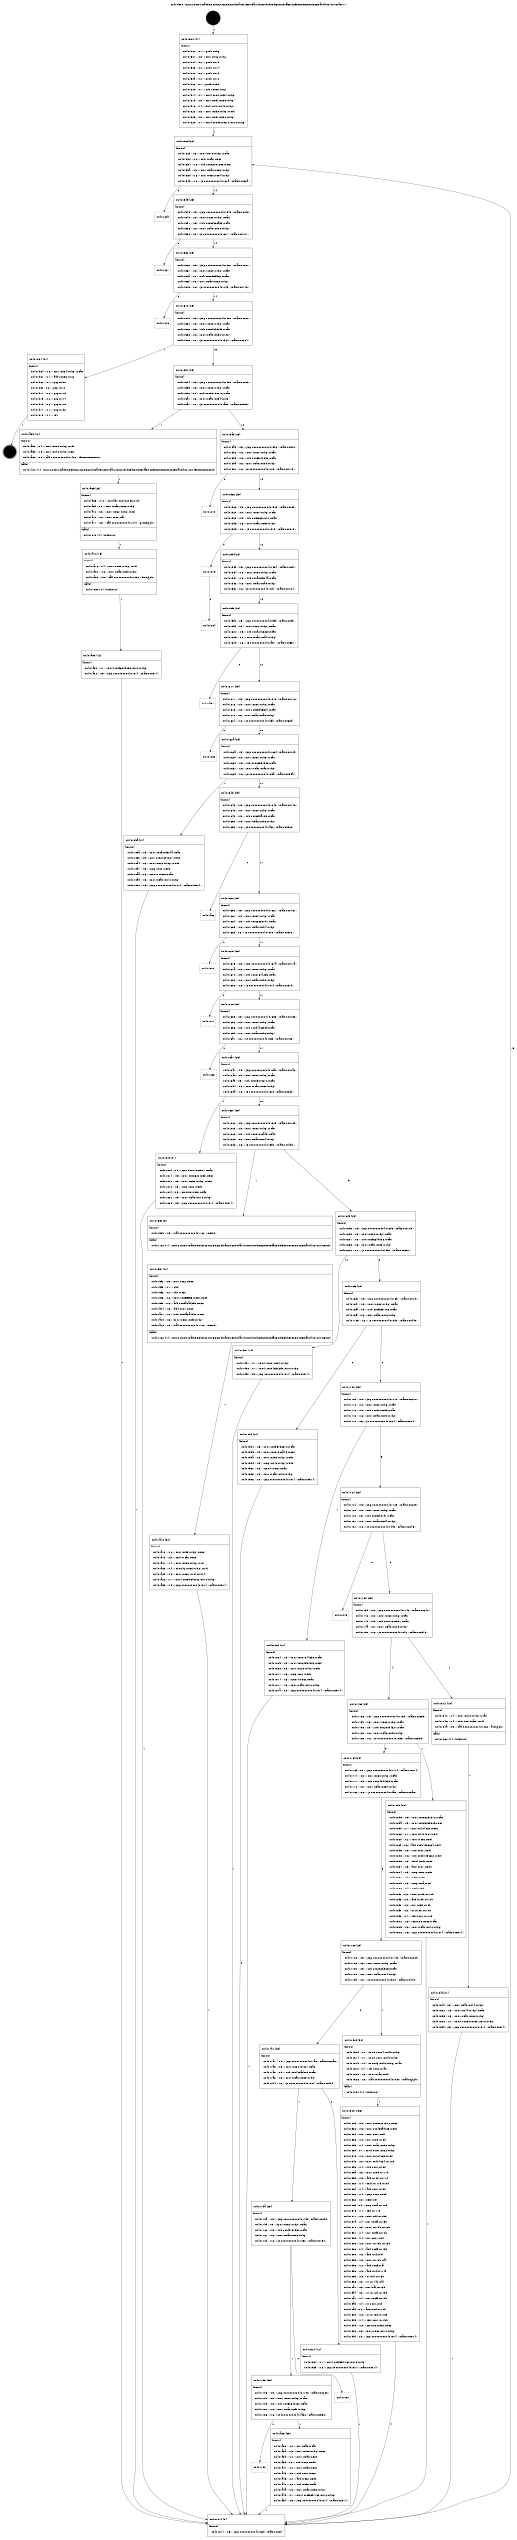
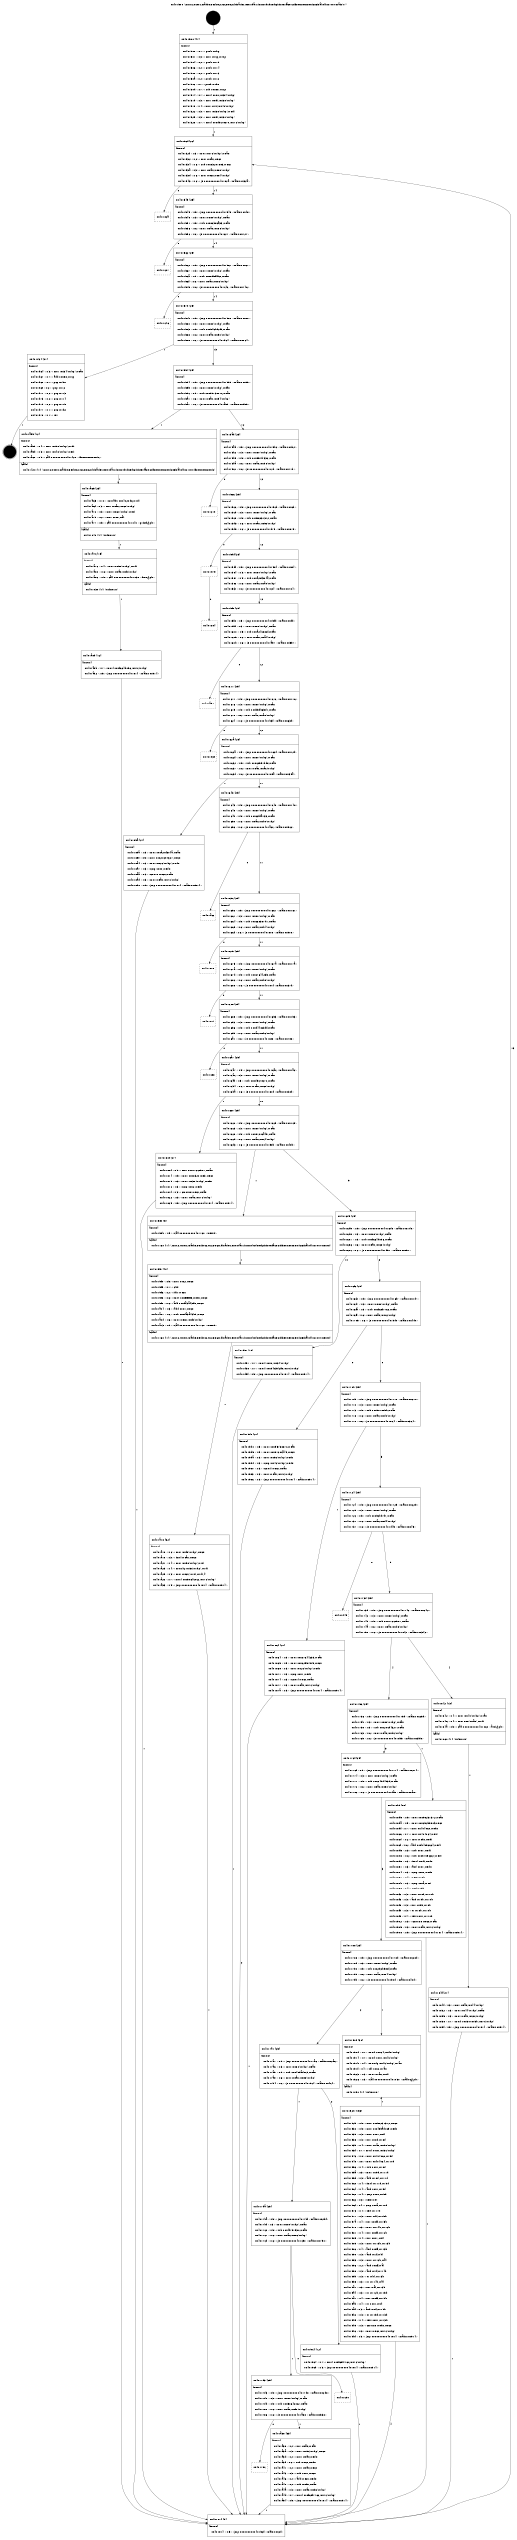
edge "0x4019eb [5]" -> "0x4019f0 [40]": added, label "1"
edge "0x40190d [30]" -> "0x40192b [153]": reversed
